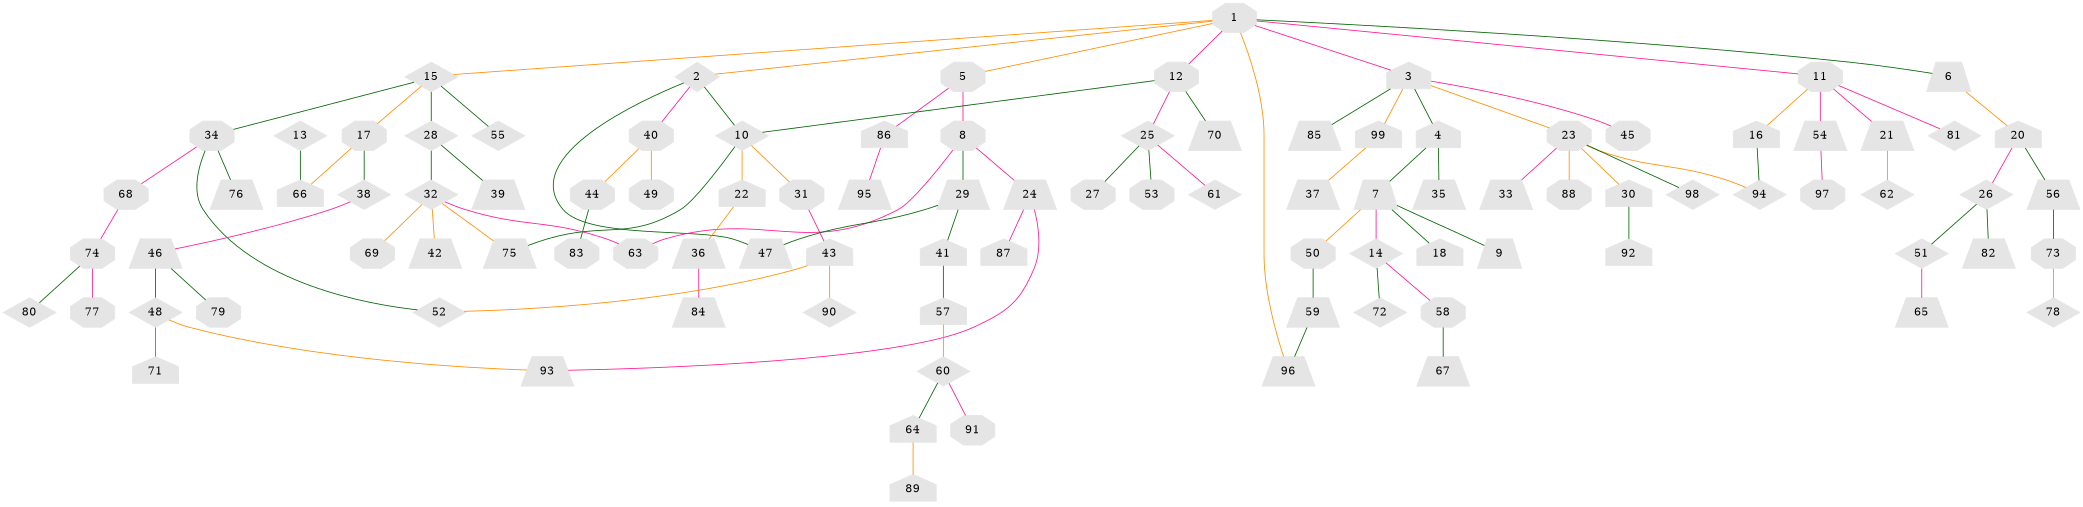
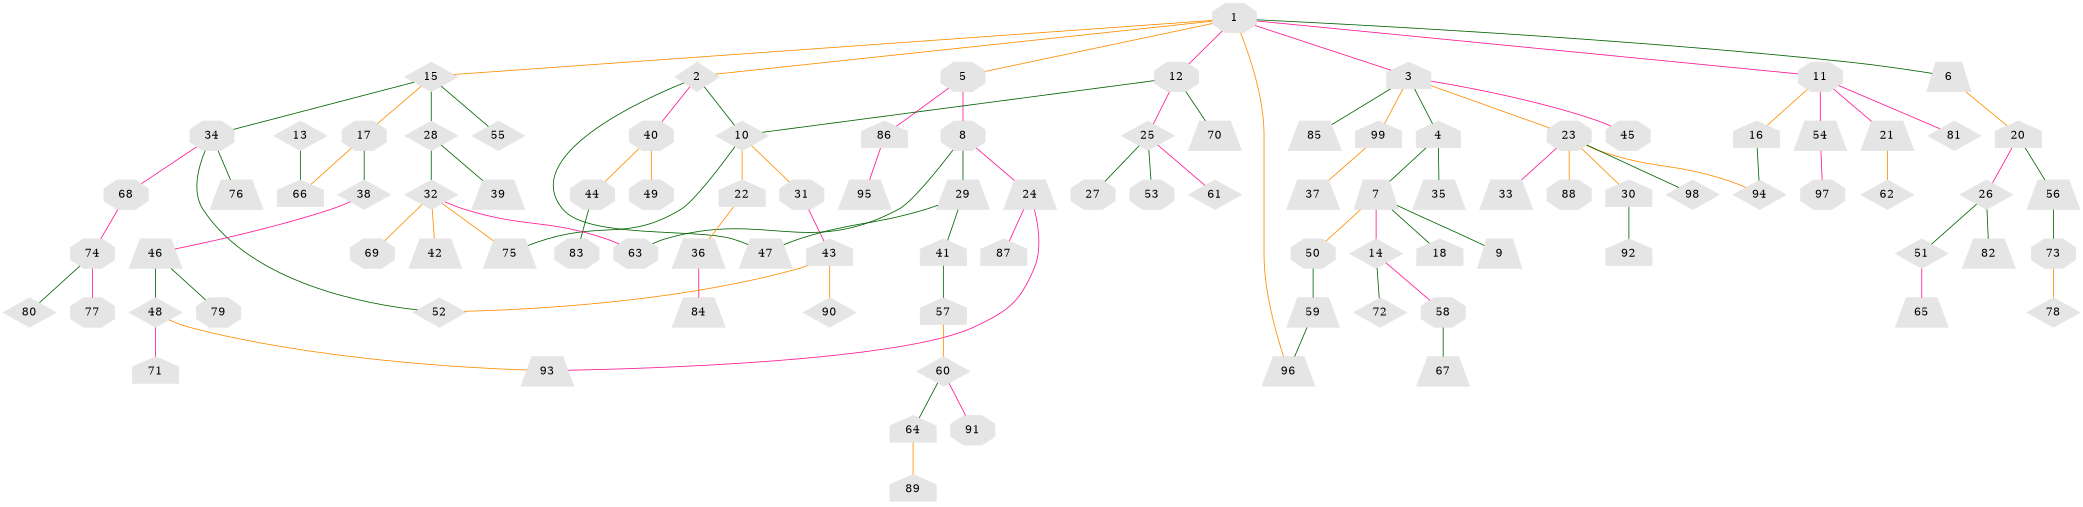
edge "8" -- "63": color deeppink -> darkgreen
